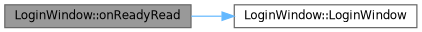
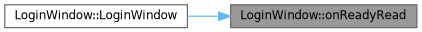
edge "LoginWindow::onReadyRead" -> "LoginWindow::LoginWindow": reversed
